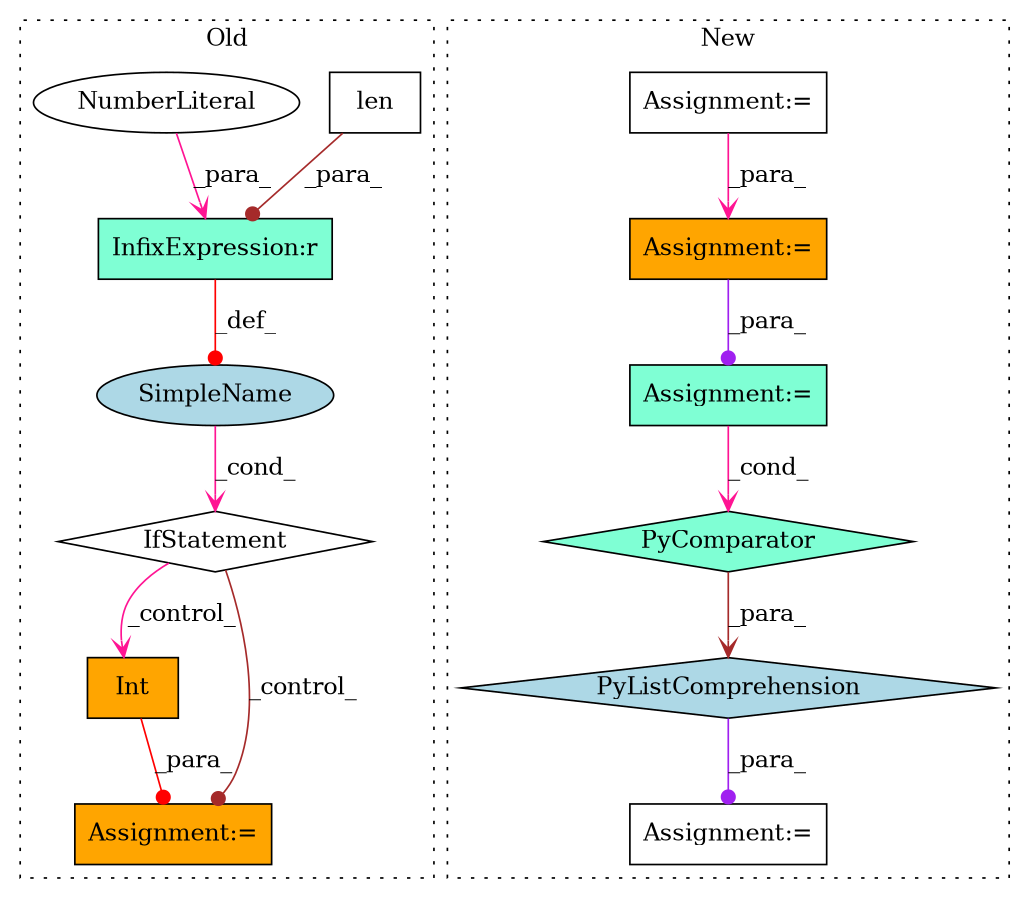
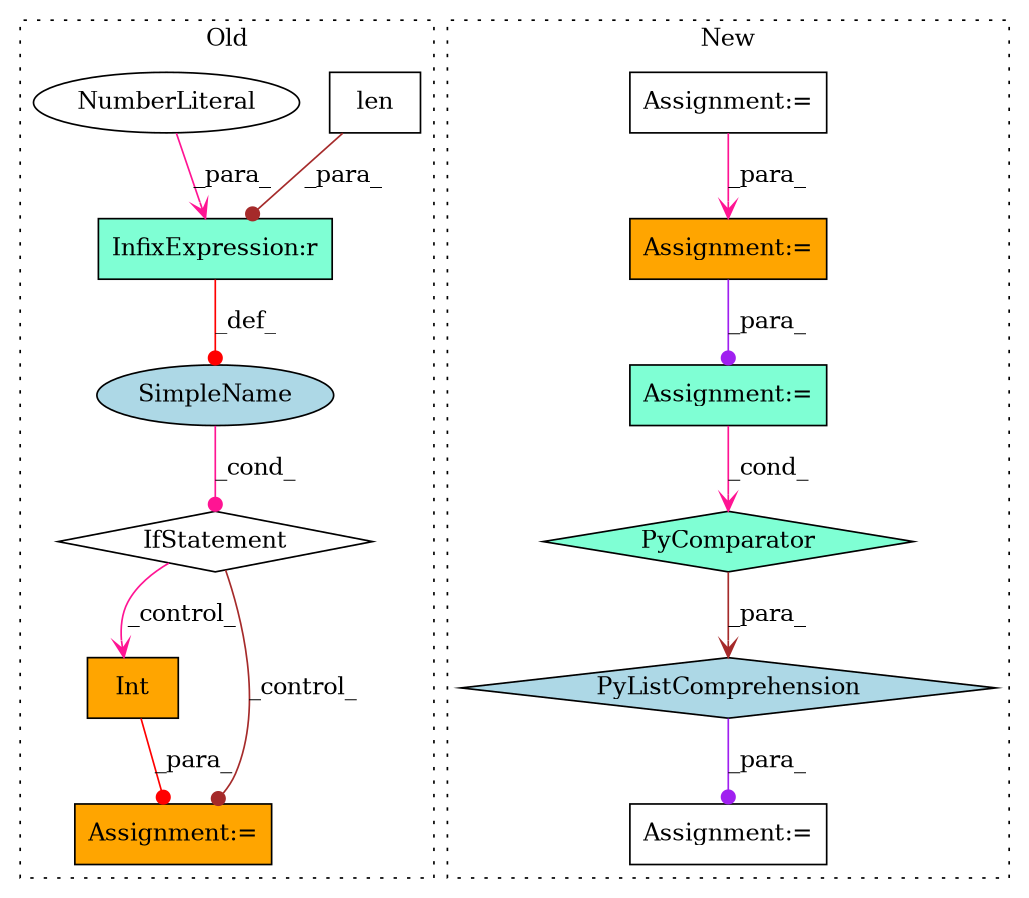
edge "SimpleName" -> "IfStatement": arrowhead vee -> dot
